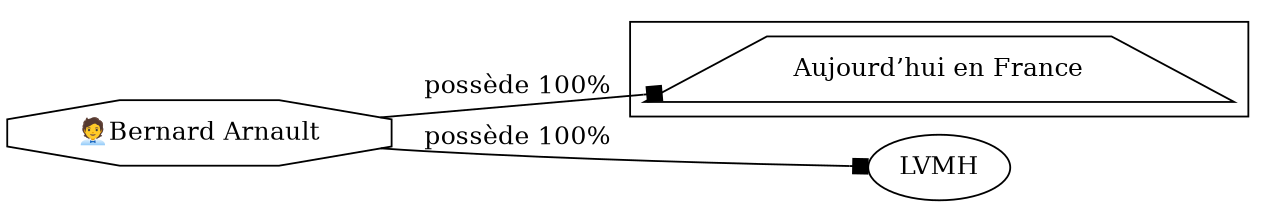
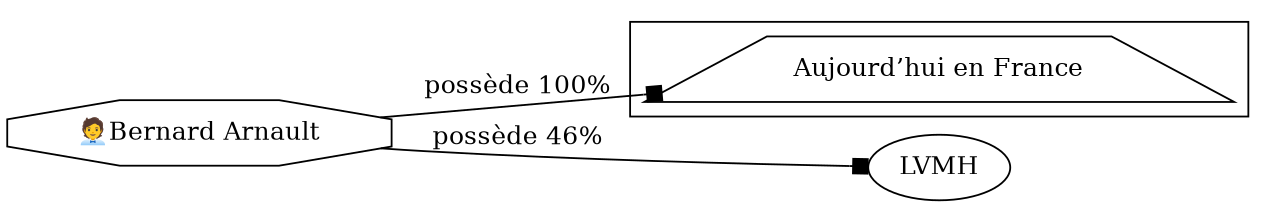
edge "🧑‍💼Bernard Arnault" -> "LVMH": label "possède 100%" -> "possède 46%"
